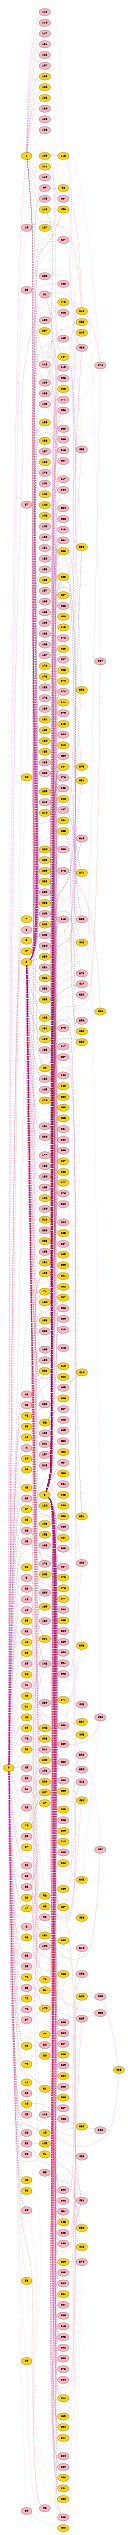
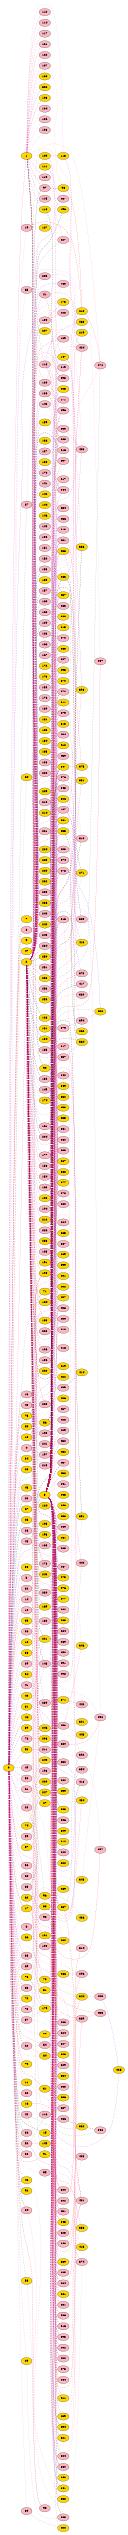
node "102": label "102" -> "802"
node "221": added
node "274": added
node "22": fillcolor gold -> lightpink
